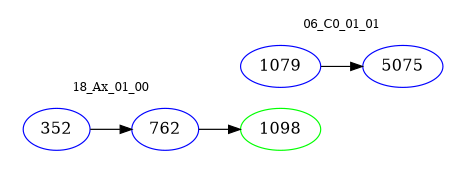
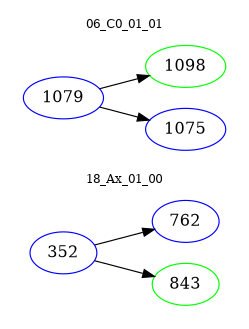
node "5075": label "5075" -> "1075"
edge "762" -> "1098": now "1079" -> "1098"
node "843": added
